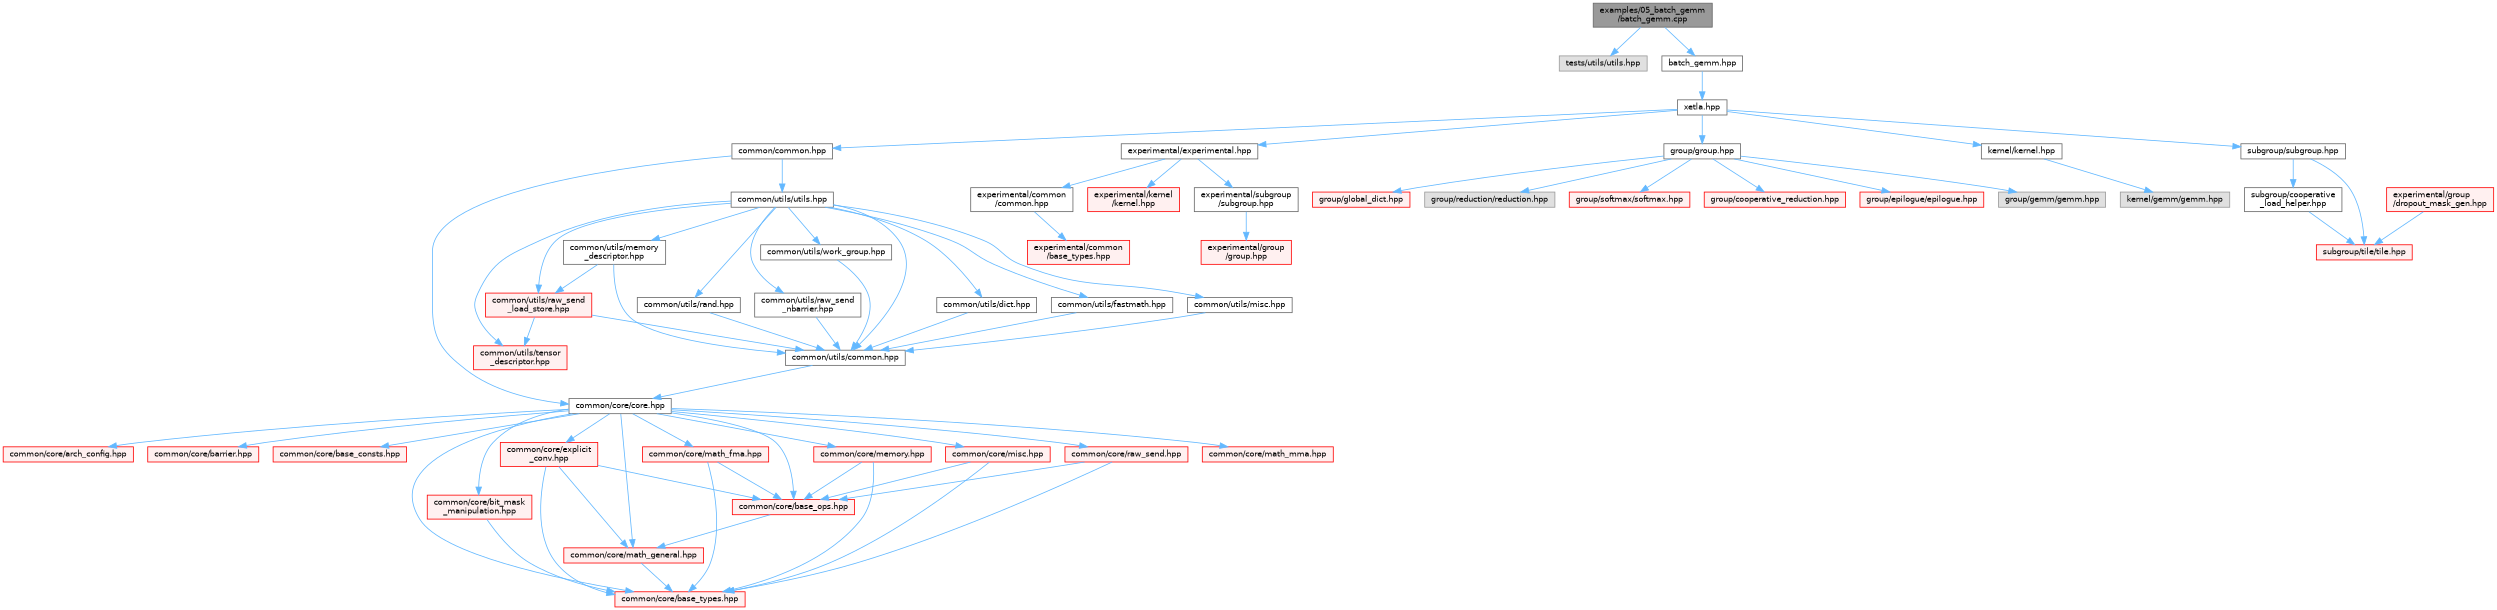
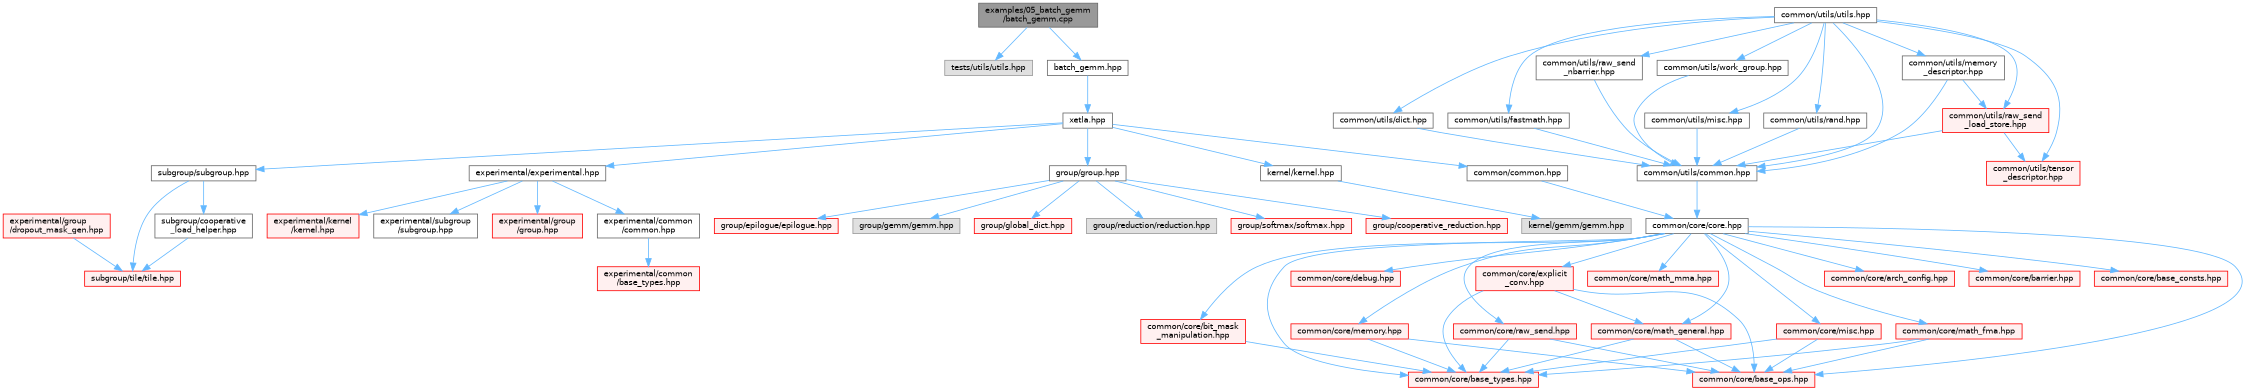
edge "common/common.hpp" -> "common/utils/utils.hpp": removed
edge "experimental/subgroup /subgroup.hpp" -> "experimental/group /group.hpp": now "experimental/experimental.hpp" -> "experimental/group /group.hpp"
node "common/core/debug.hpp": added
edge "common/core/base_ops.hpp" -> "common/core/math_general.hpp": reversed
